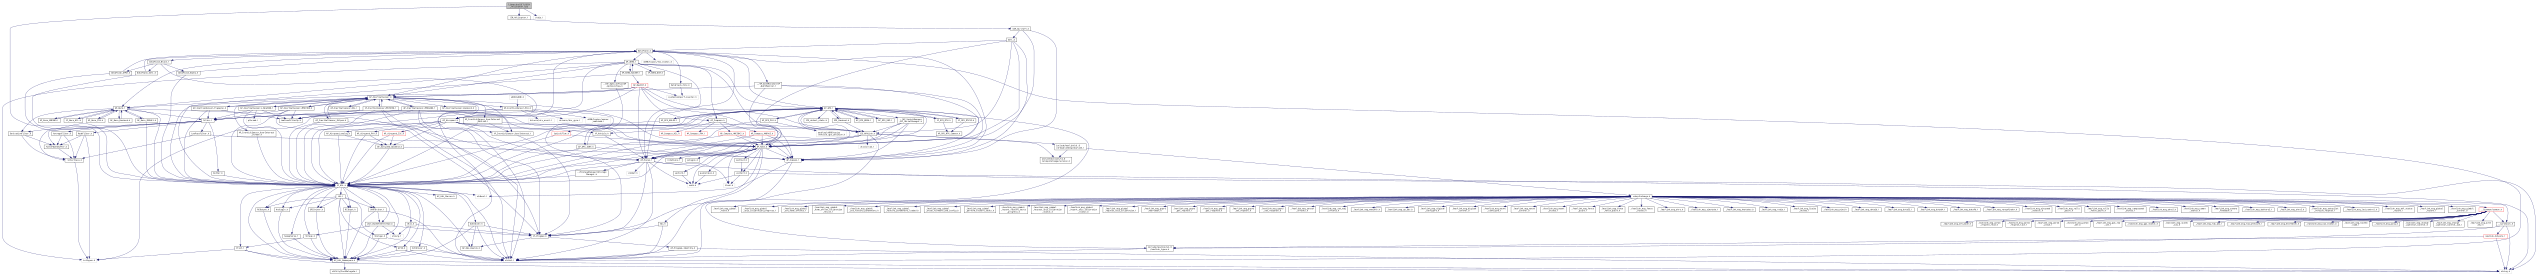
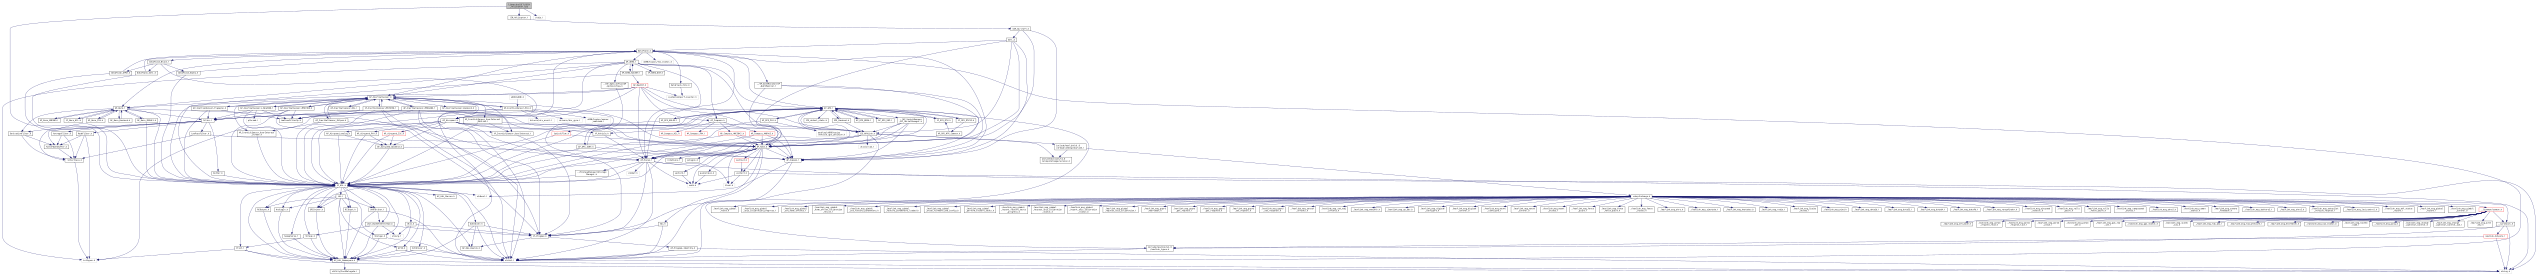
edge "../AP_BattMonitor/AP _BattMonitor.h" -> "AP_InertialSensor.h": now "AP_InertialSensor_PX4.h" -> "AP_InertialSensor.h"
edge "AP_GPS_MTK.h" -> "AP_GPS_MTK_Common.h": reversed
edge "AP_InertialSensor_Oilpan.h" -> "AP_HAL.h": now "AP_InertialSensor_Oilpan.h" -> "AP_InertialSensor_UserInteract _Stream.h"
node "matrix3.h": color black -> red
edge "AP_Param.h" -> "AP_HAL.h": now "AP_Param.h" -> "SPIDriver.h"
